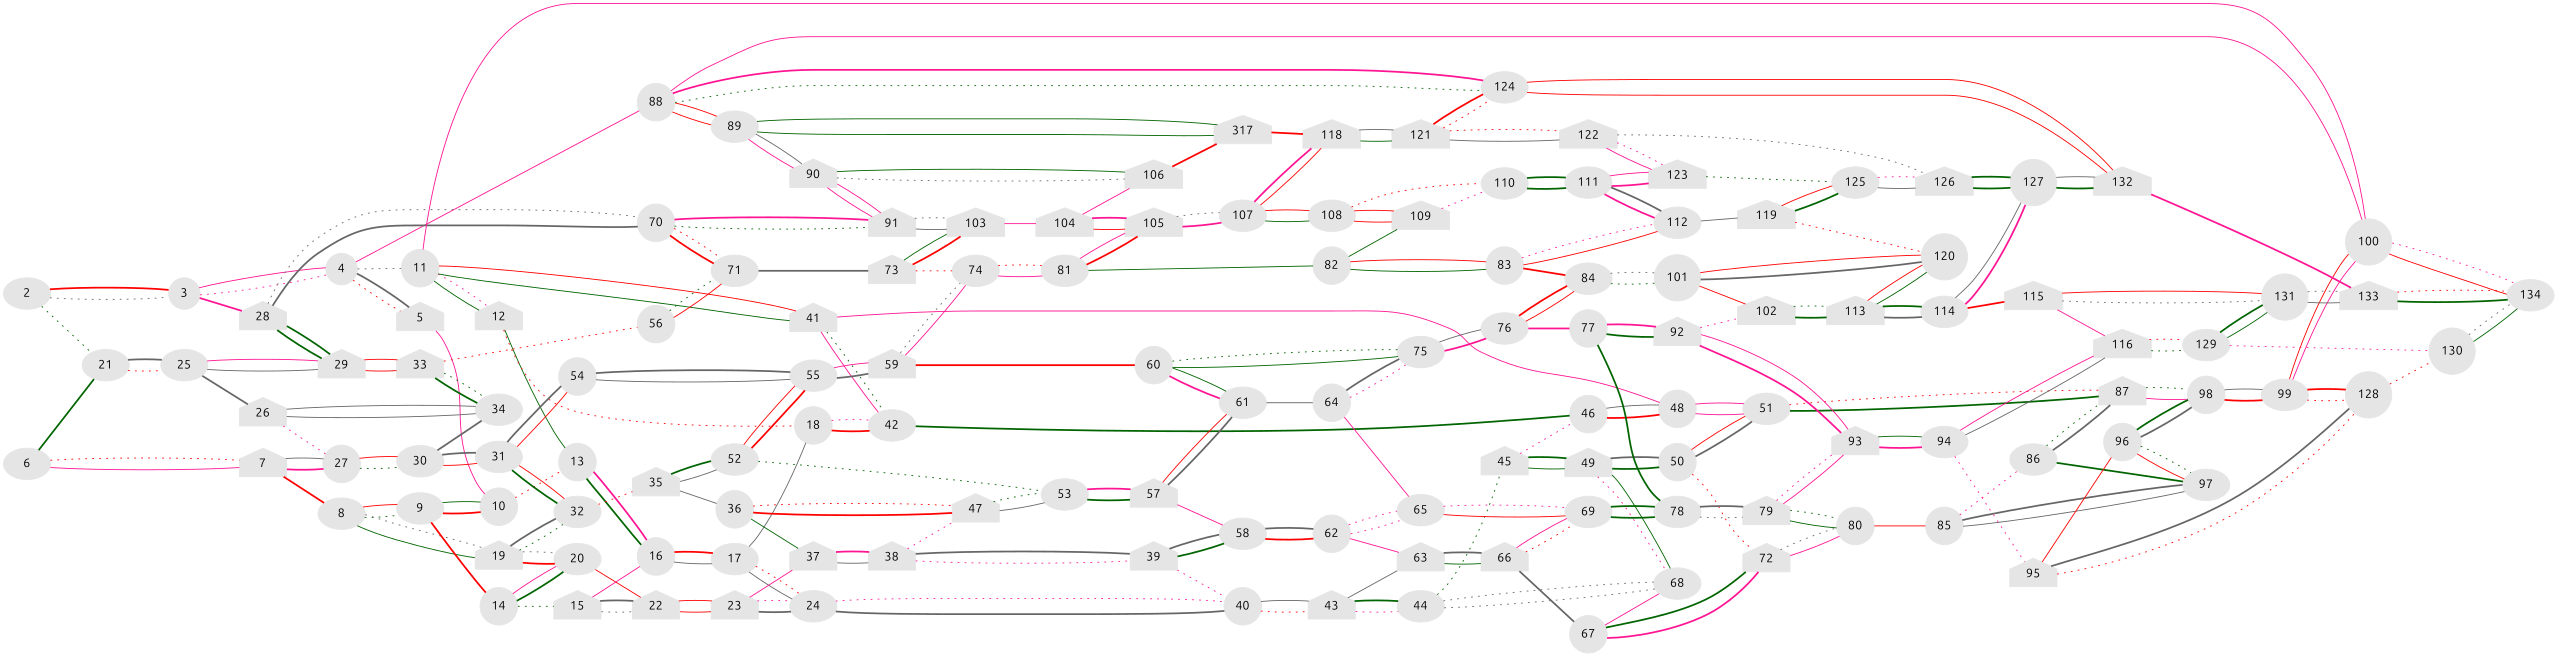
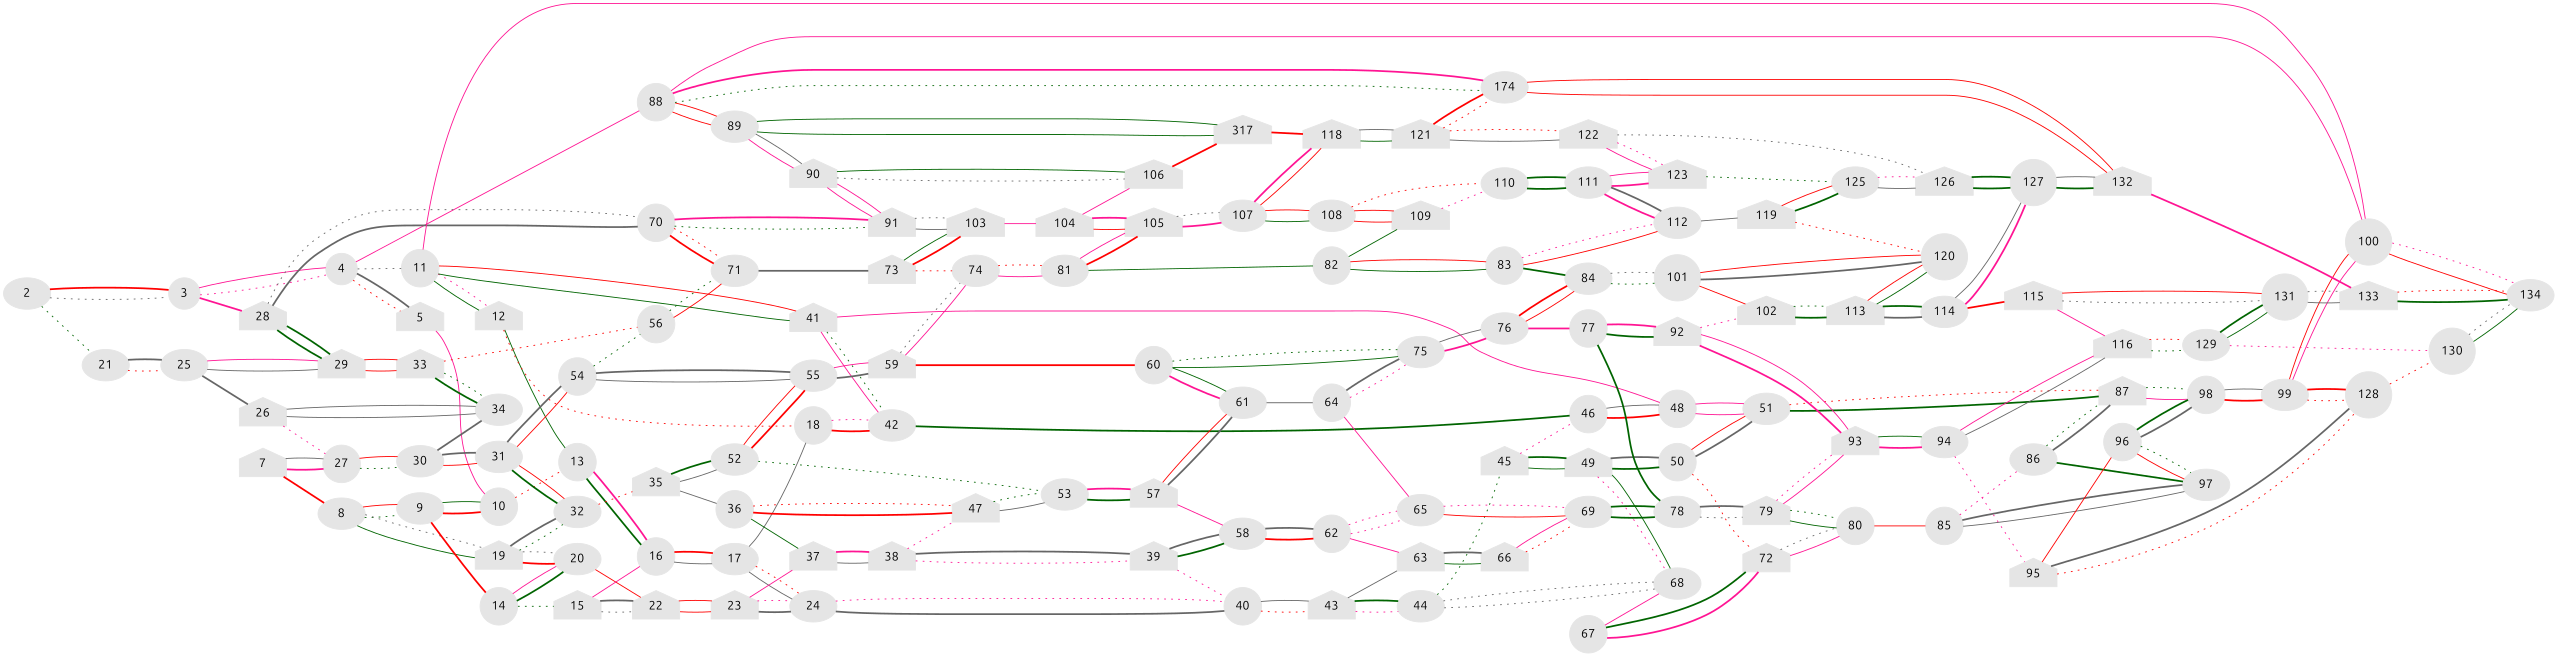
node "124": label "124" -> "174"
edge "83" -- "84": color red -> darkgreen
edge "56" -- "54": added
node "6": removed
edge "66" -- "67": removed
